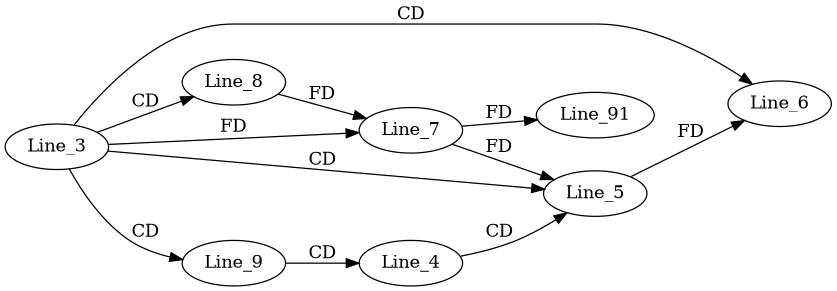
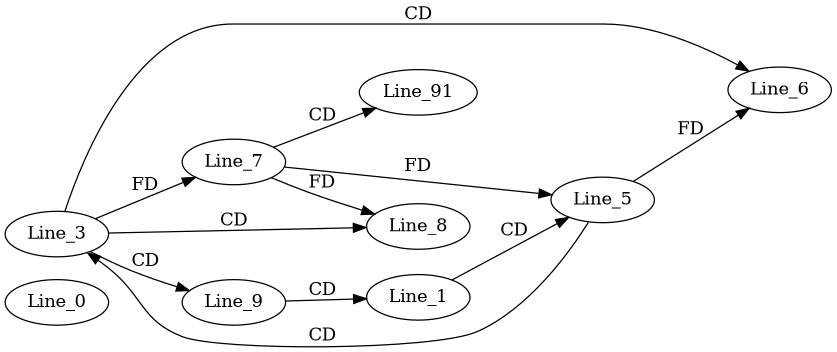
edge "Line_8" -> "Line_7": reversed
edge "Line_7" -> "Line_91": label "FD" -> "CD"
edge "Line_3" -> "Line_5": reversed
node "Line_4": label "Line_4" -> "Line_1"
node "Line_0": added
